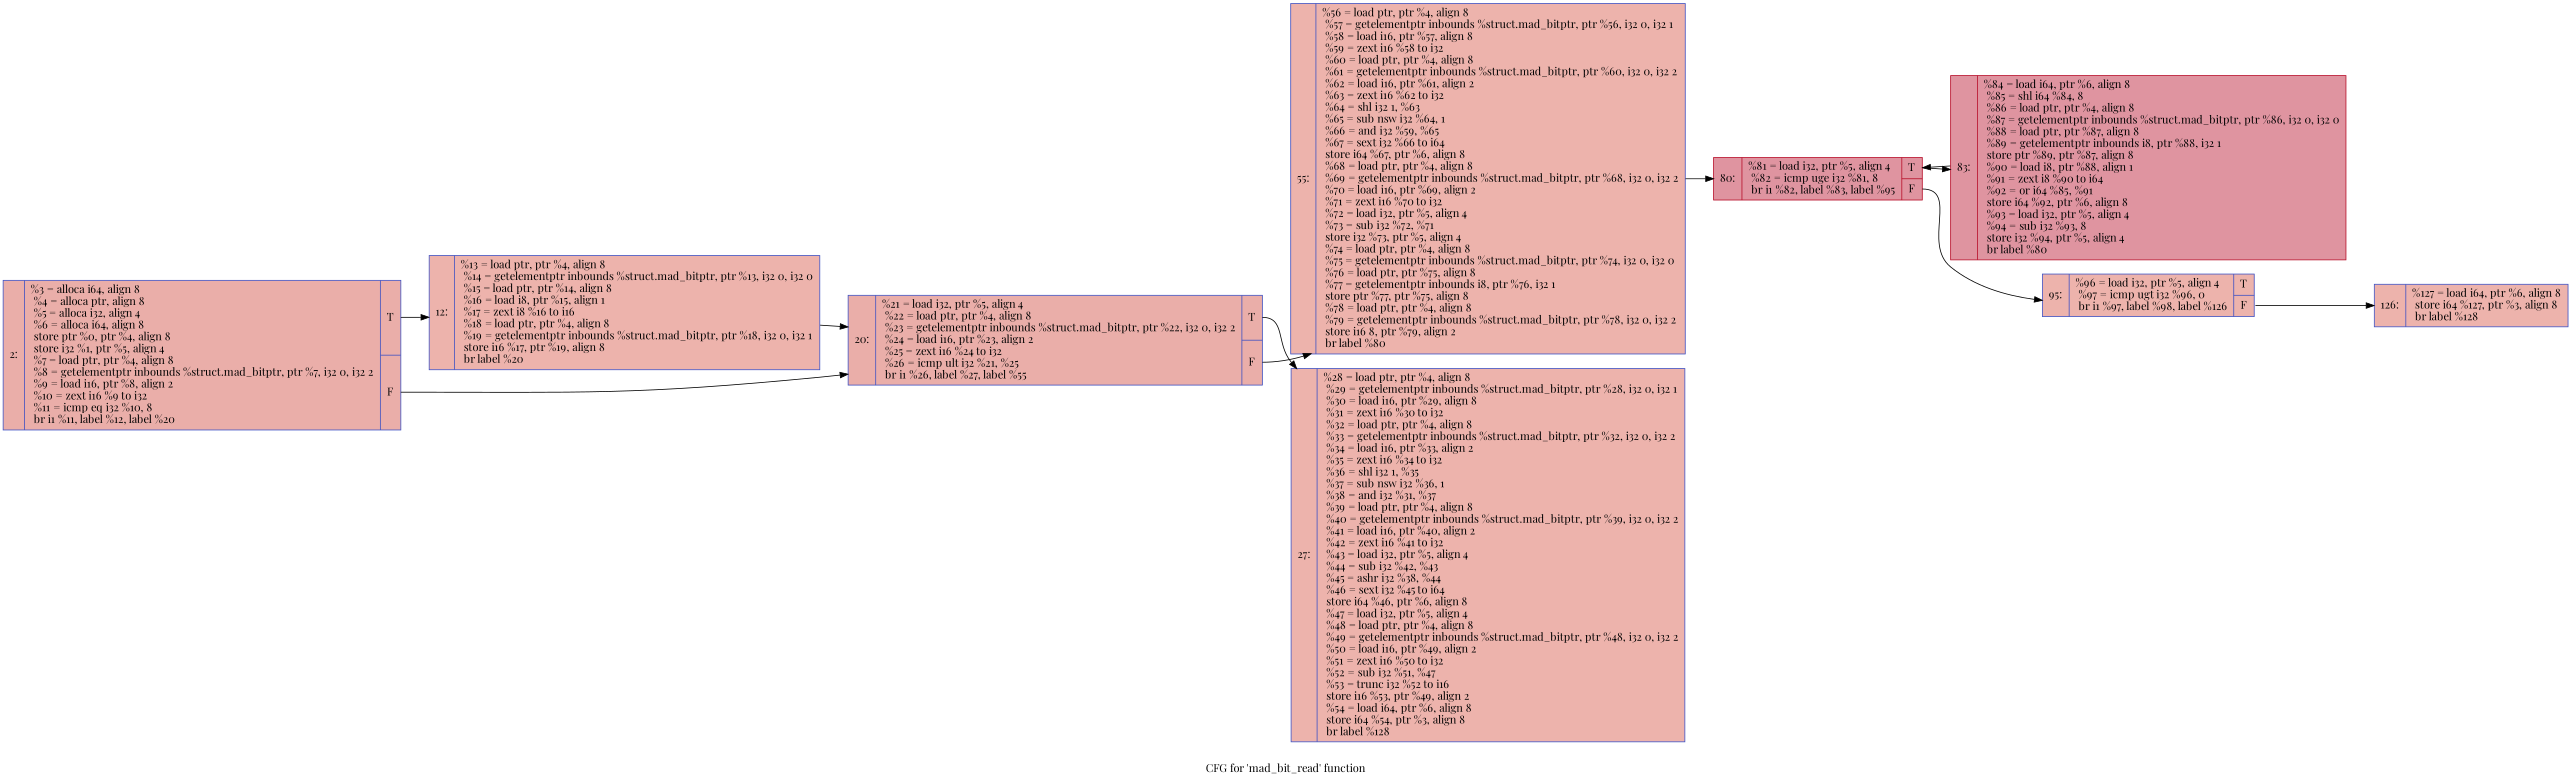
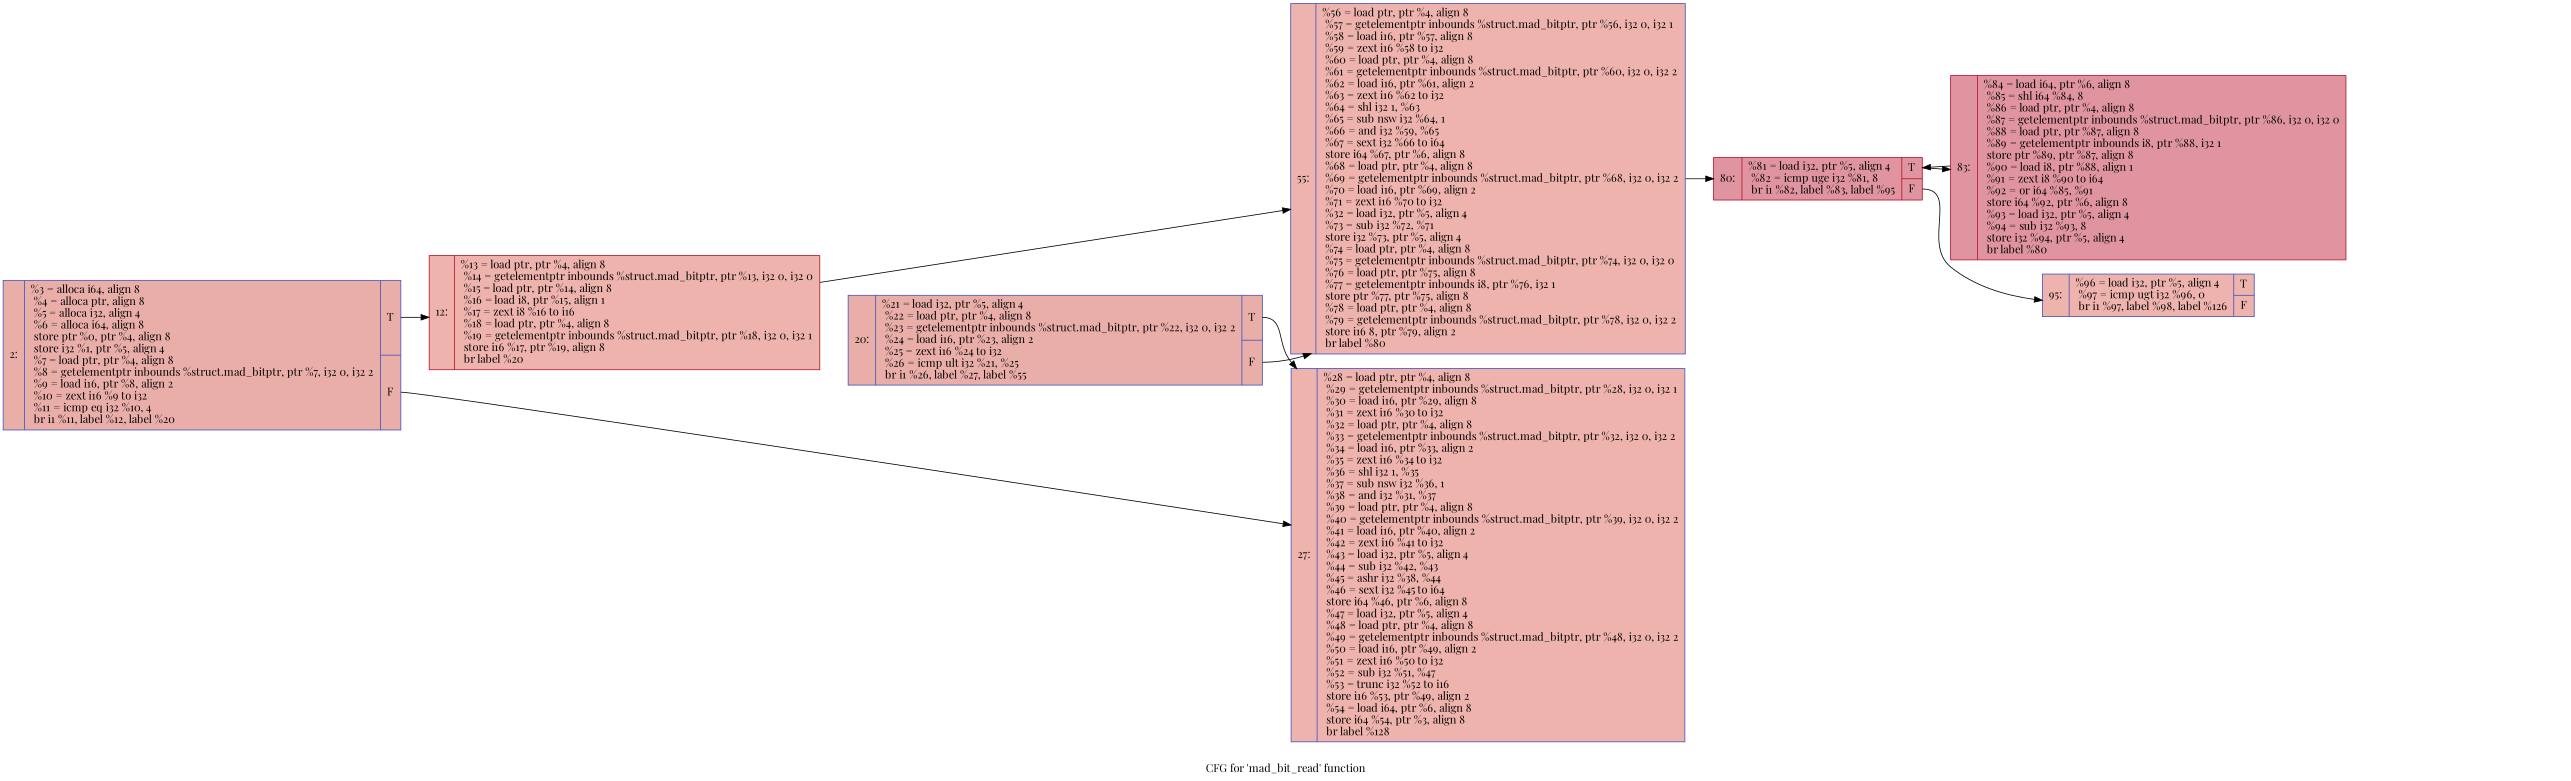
node "55:": text "%72 = load i32, ptr %5, align 4" -> "%32 = load i32, ptr %5, align 4"
node "126:": removed
node "12:": color #3d50c3ff -> #b70d28ff
edge "12:" -> "20:": now "12:" -> "55:"
edge "2:" -> "20:": now "2:" -> "27:"
node "2:": text "%11 = icmp eq i32 %10, 8" -> "%11 = icmp eq i32 %10, 4"
